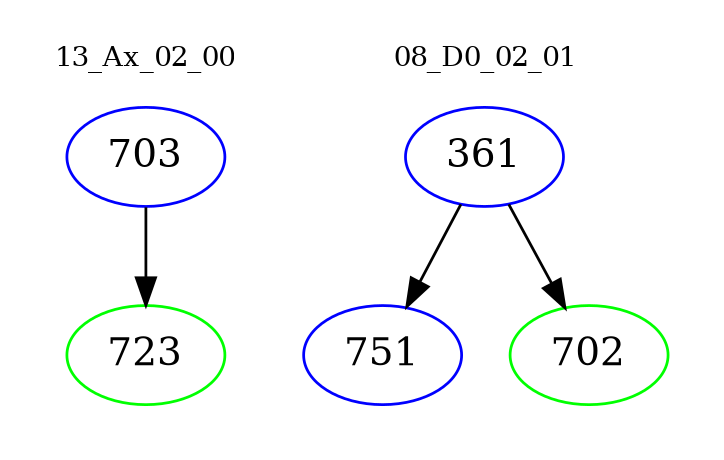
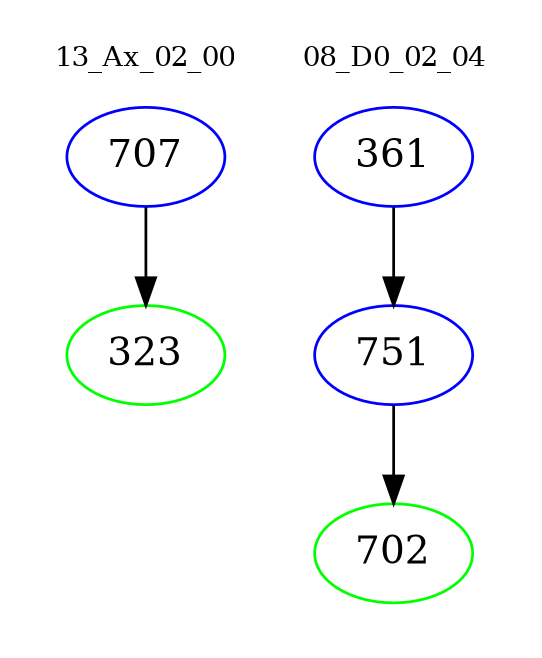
cluster "08_D0_02_01": label "08_D0_02_01" -> "08_D0_02_04"
node "703": label "703" -> "707"
edge "361" -> "702": now "751" -> "702"
node "723": label "723" -> "323"
